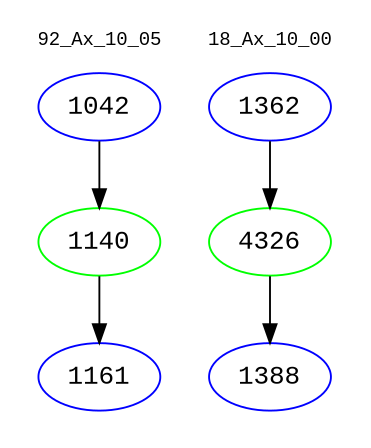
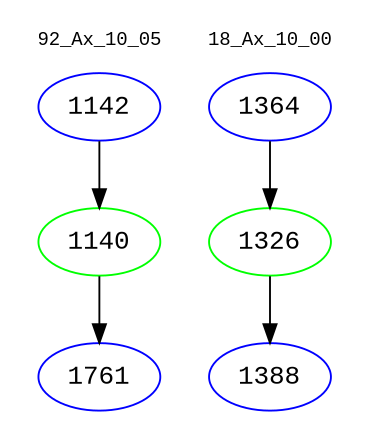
node "1042": label "1042" -> "1142"
node "1362": label "1362" -> "1364"
node "4326": label "4326" -> "1326"
node "1161": label "1161" -> "1761"
